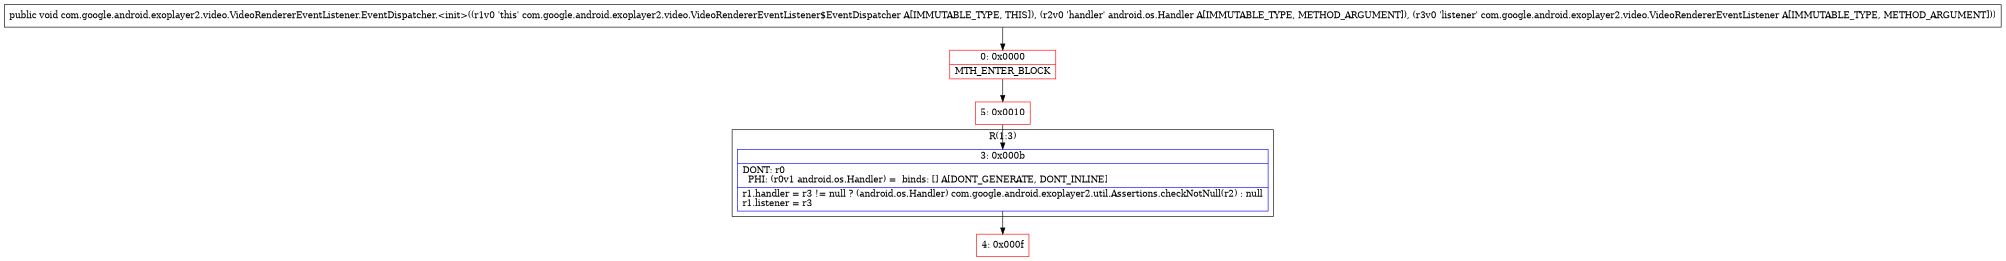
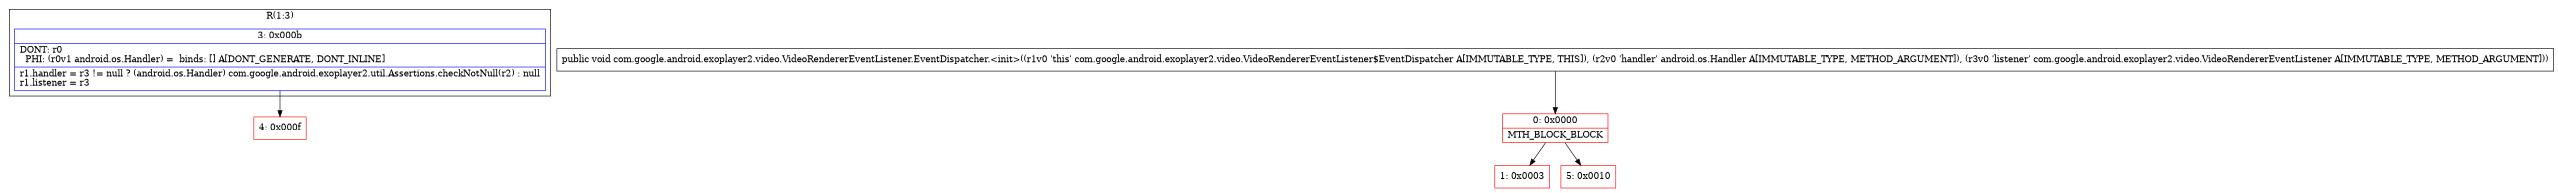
node "0: 0x0000": text "MTH_ENTER_BLOCK" -> "MTH_BLOCK_BLOCK"
edge "5: 0x0010" -> "3: 0x000b": removed
node "1: 0x0003": added
